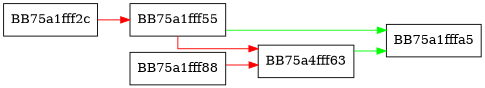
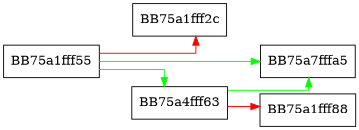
edge "BB75a1fff2c" -> "BB75a1fff55": reversed
node "BB75a1fffa5": label "BB75a1fffa5" -> "BB75a7fffa5"
edge "BB75a1fff55" -> "BB75a4fff63": color red -> green
edge "BB75a1fff88" -> "BB75a4fff63": reversed
